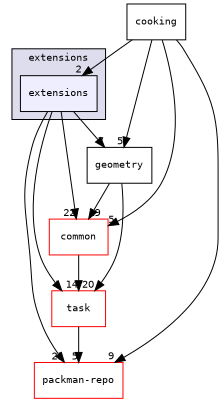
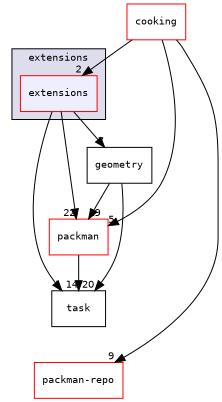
node "cooking": color black -> red
edge "cooking" -> "geometry": removed
node "extensions": color black -> red
edge "extensions" -> "packman-repo": removed
node "common": label "common" -> "packman"
node "task": color red -> black
edge "task" -> "packman-repo": removed
